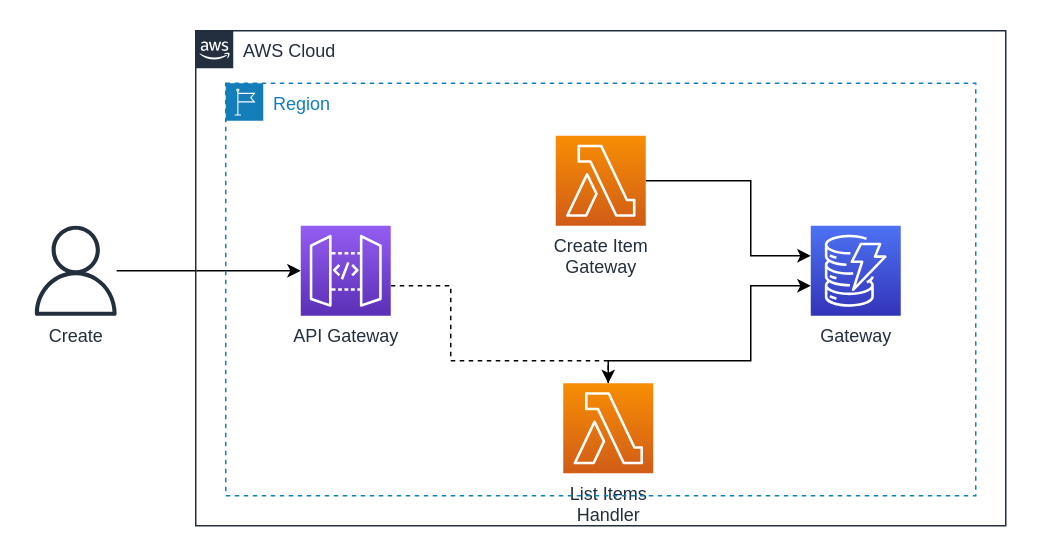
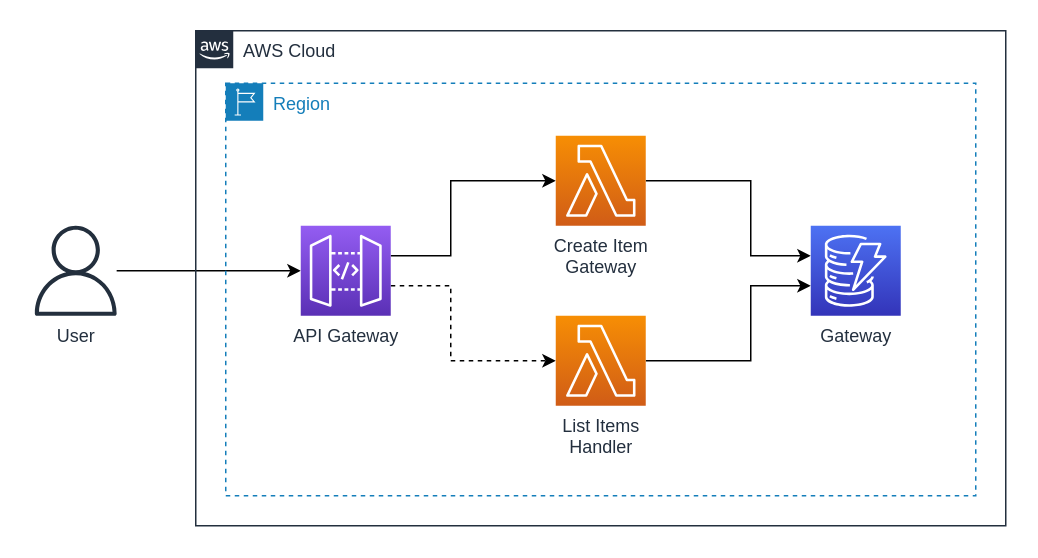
edge "API Gateway" -> "Create Item Gateway": added
node "Create": label "Create" -> "User"
node "List Items Handler": moved (608, 428) -> (601, 361)
